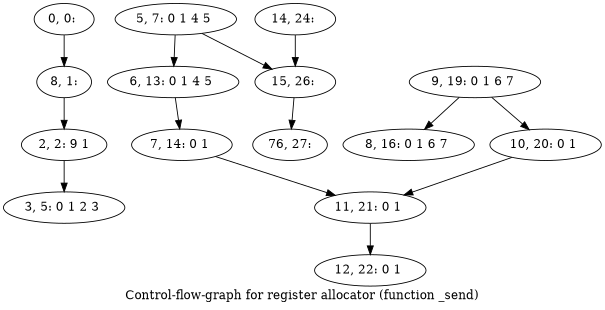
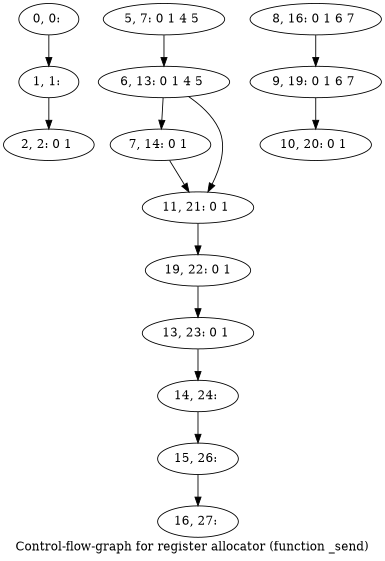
edge "5, 7: 0 1 4 5" -> "15, 26:": removed
node "8, 1:": label "8, 1:" -> "1, 1:"
edge "9, 19: 0 1 6 7" -> "8, 16: 0 1 6 7": reversed
node "2, 2: 9 1": label "2, 2: 9 1" -> "2, 2: 0 1"
node "76, 27:": label "76, 27:" -> "16, 27:"
edge "10, 20: 0 1" -> "11, 21: 0 1": now "6, 13: 0 1 4 5" -> "11, 21: 0 1"
node "3, 5: 0 1 2 3": removed
node "12, 22: 0 1": label "12, 22: 0 1" -> "19, 22: 0 1"
node "13, 23: 0 1": added
